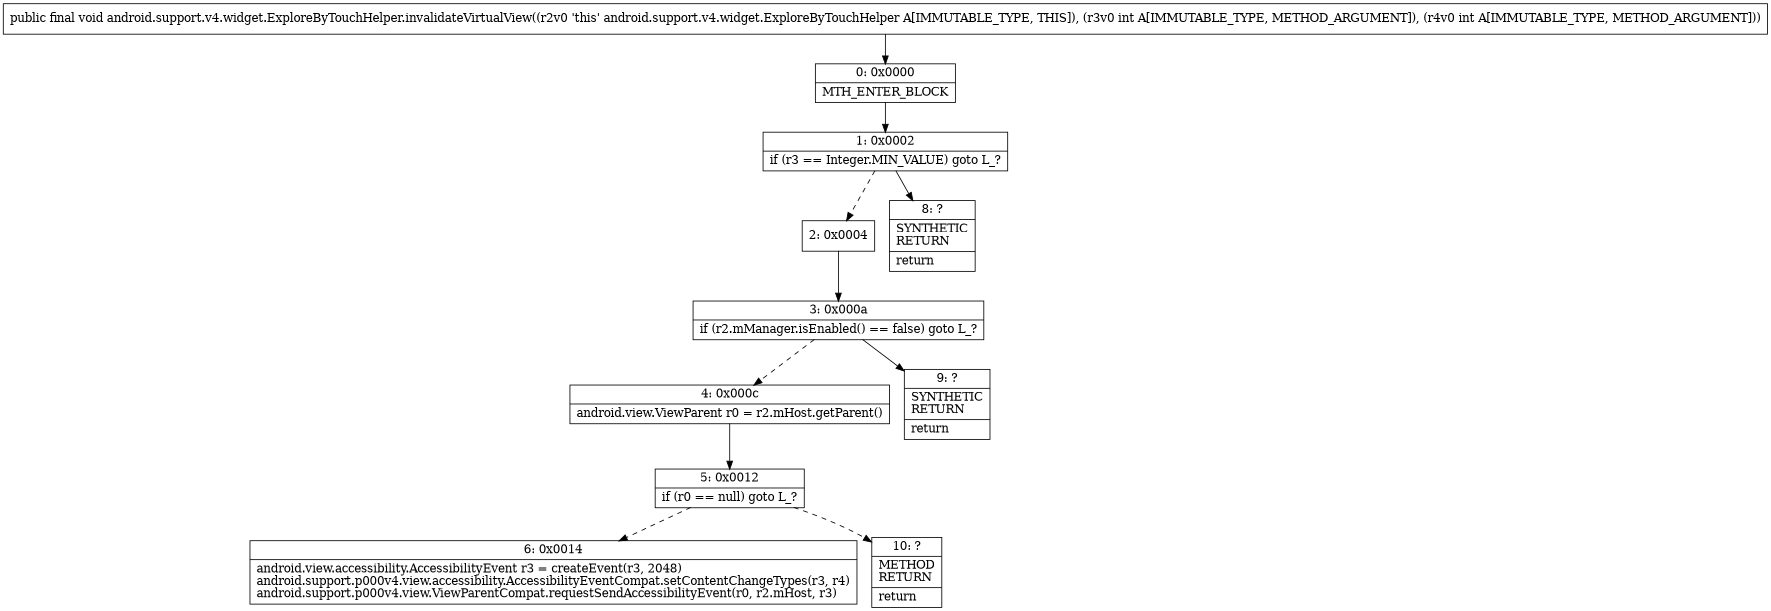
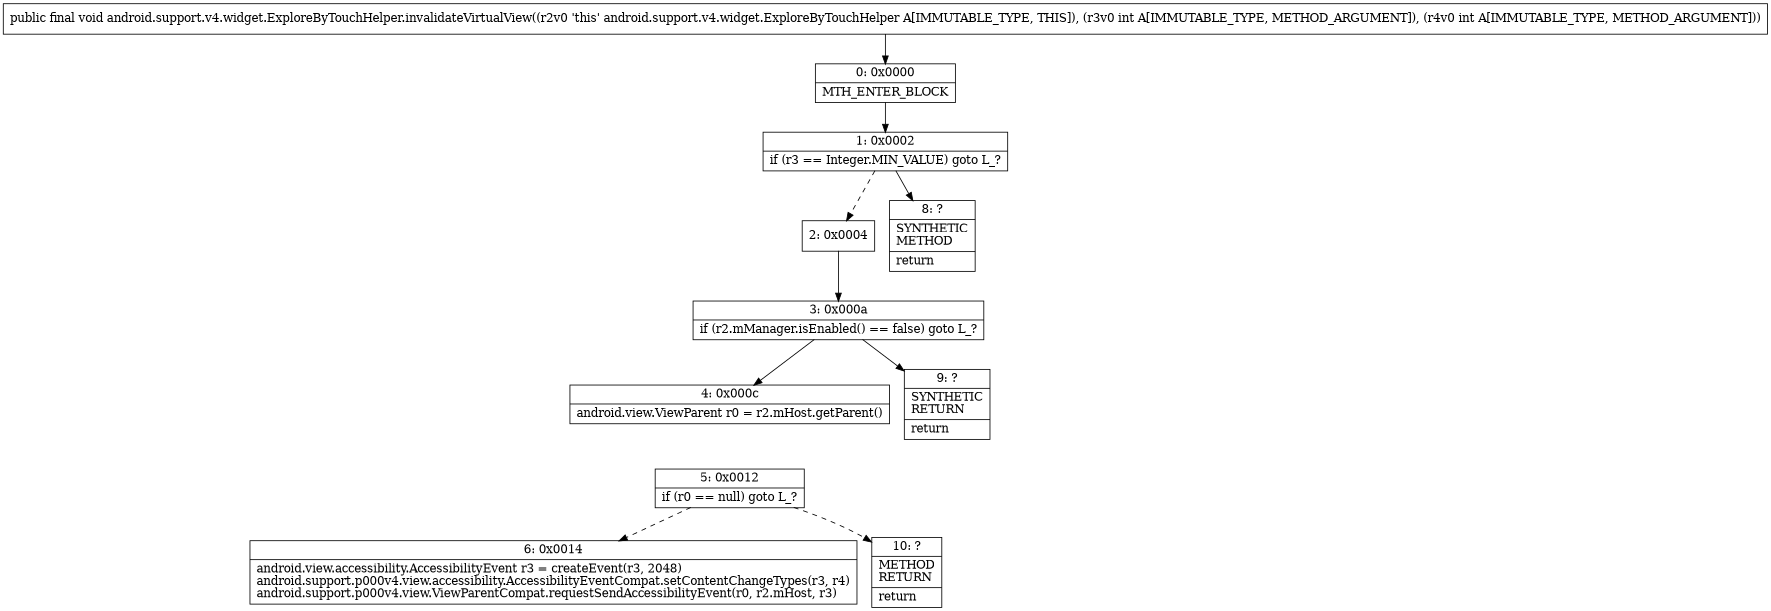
node "8: ?": text "RETURN" -> "METHOD"
edge "3: 0x000a" -> "4: 0x000c": style dashed -> solid
edge "4: 0x000c" -> "5: 0x0012": removed
